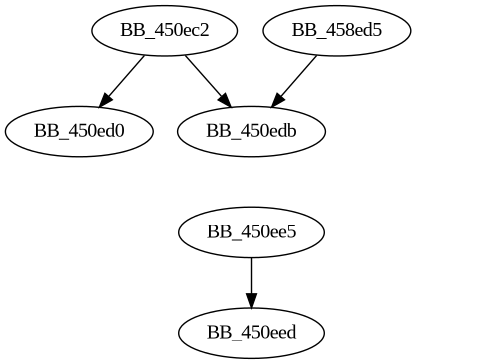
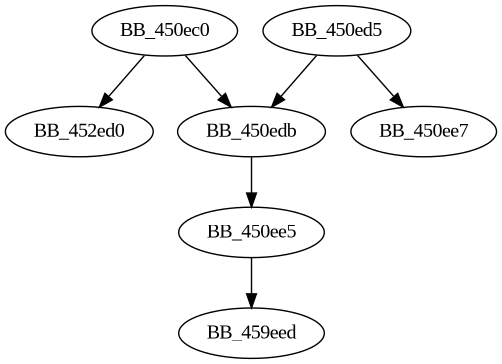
node "BB_450ec2": label "BB_450ec2" -> "BB_450ec0"
node "BB_458ed5": label "BB_458ed5" -> "BB_450ed5"
node "BB_450ed0": label "BB_450ed0" -> "BB_452ed0"
node "BB_450ee7": added
edge "BB_450edb" -> "BB_450ee5": added
node "BB_450eed": label "BB_450eed" -> "BB_459eed"
